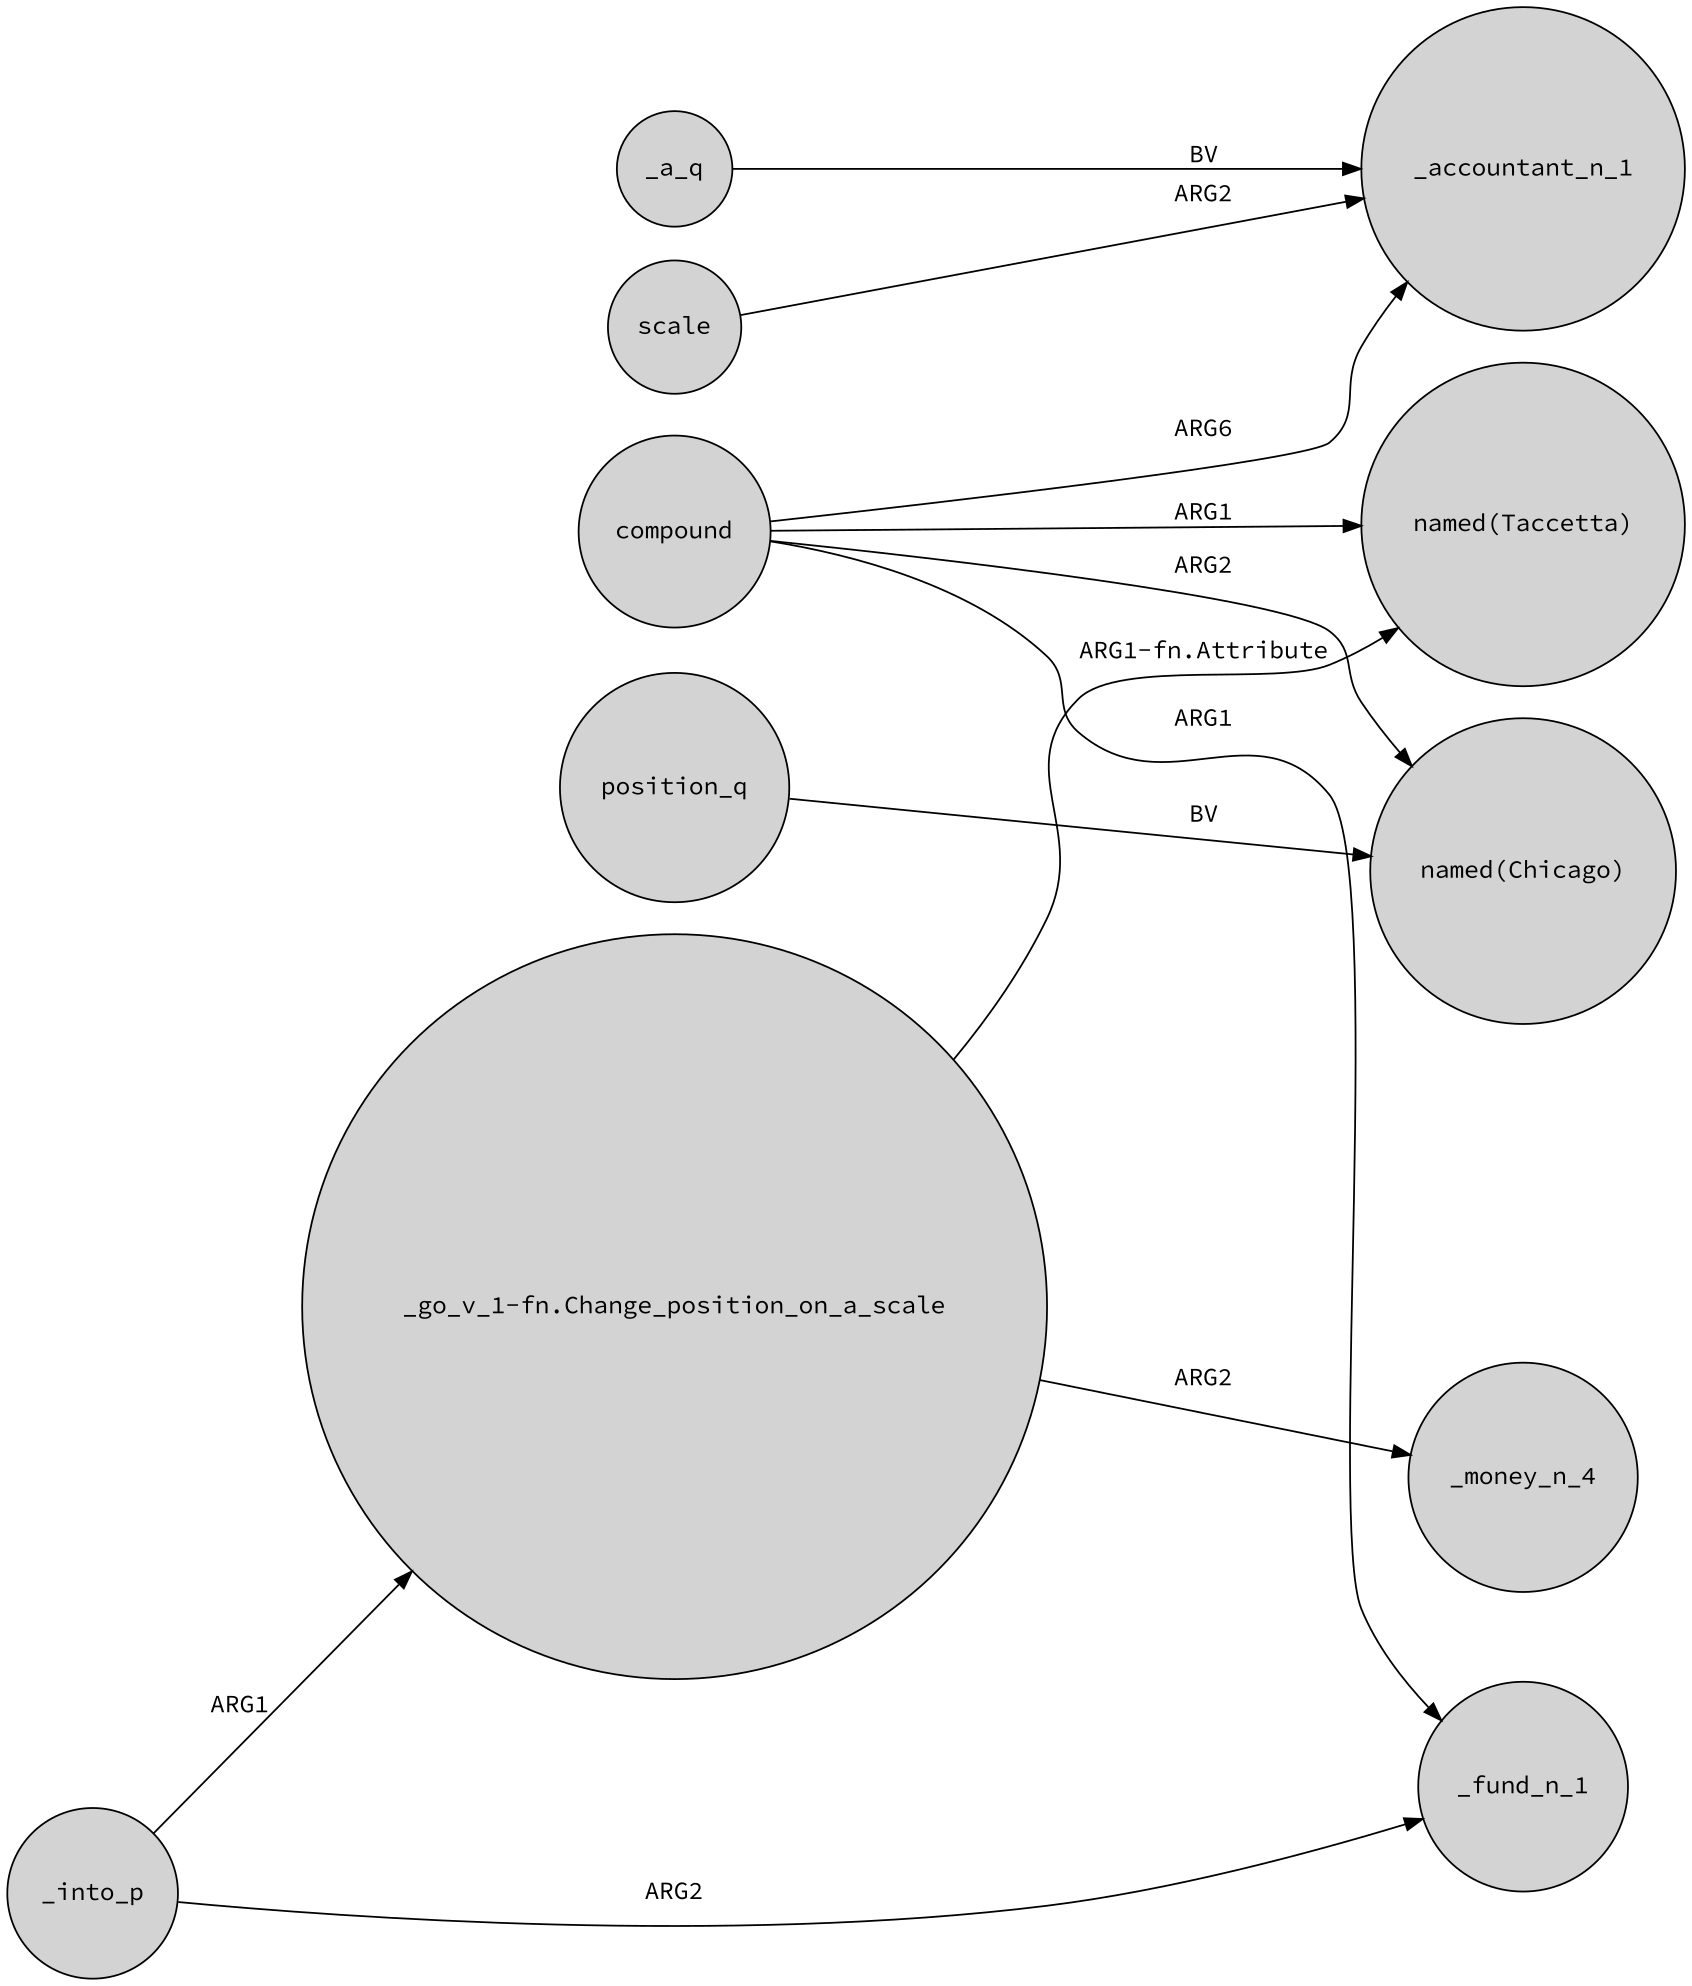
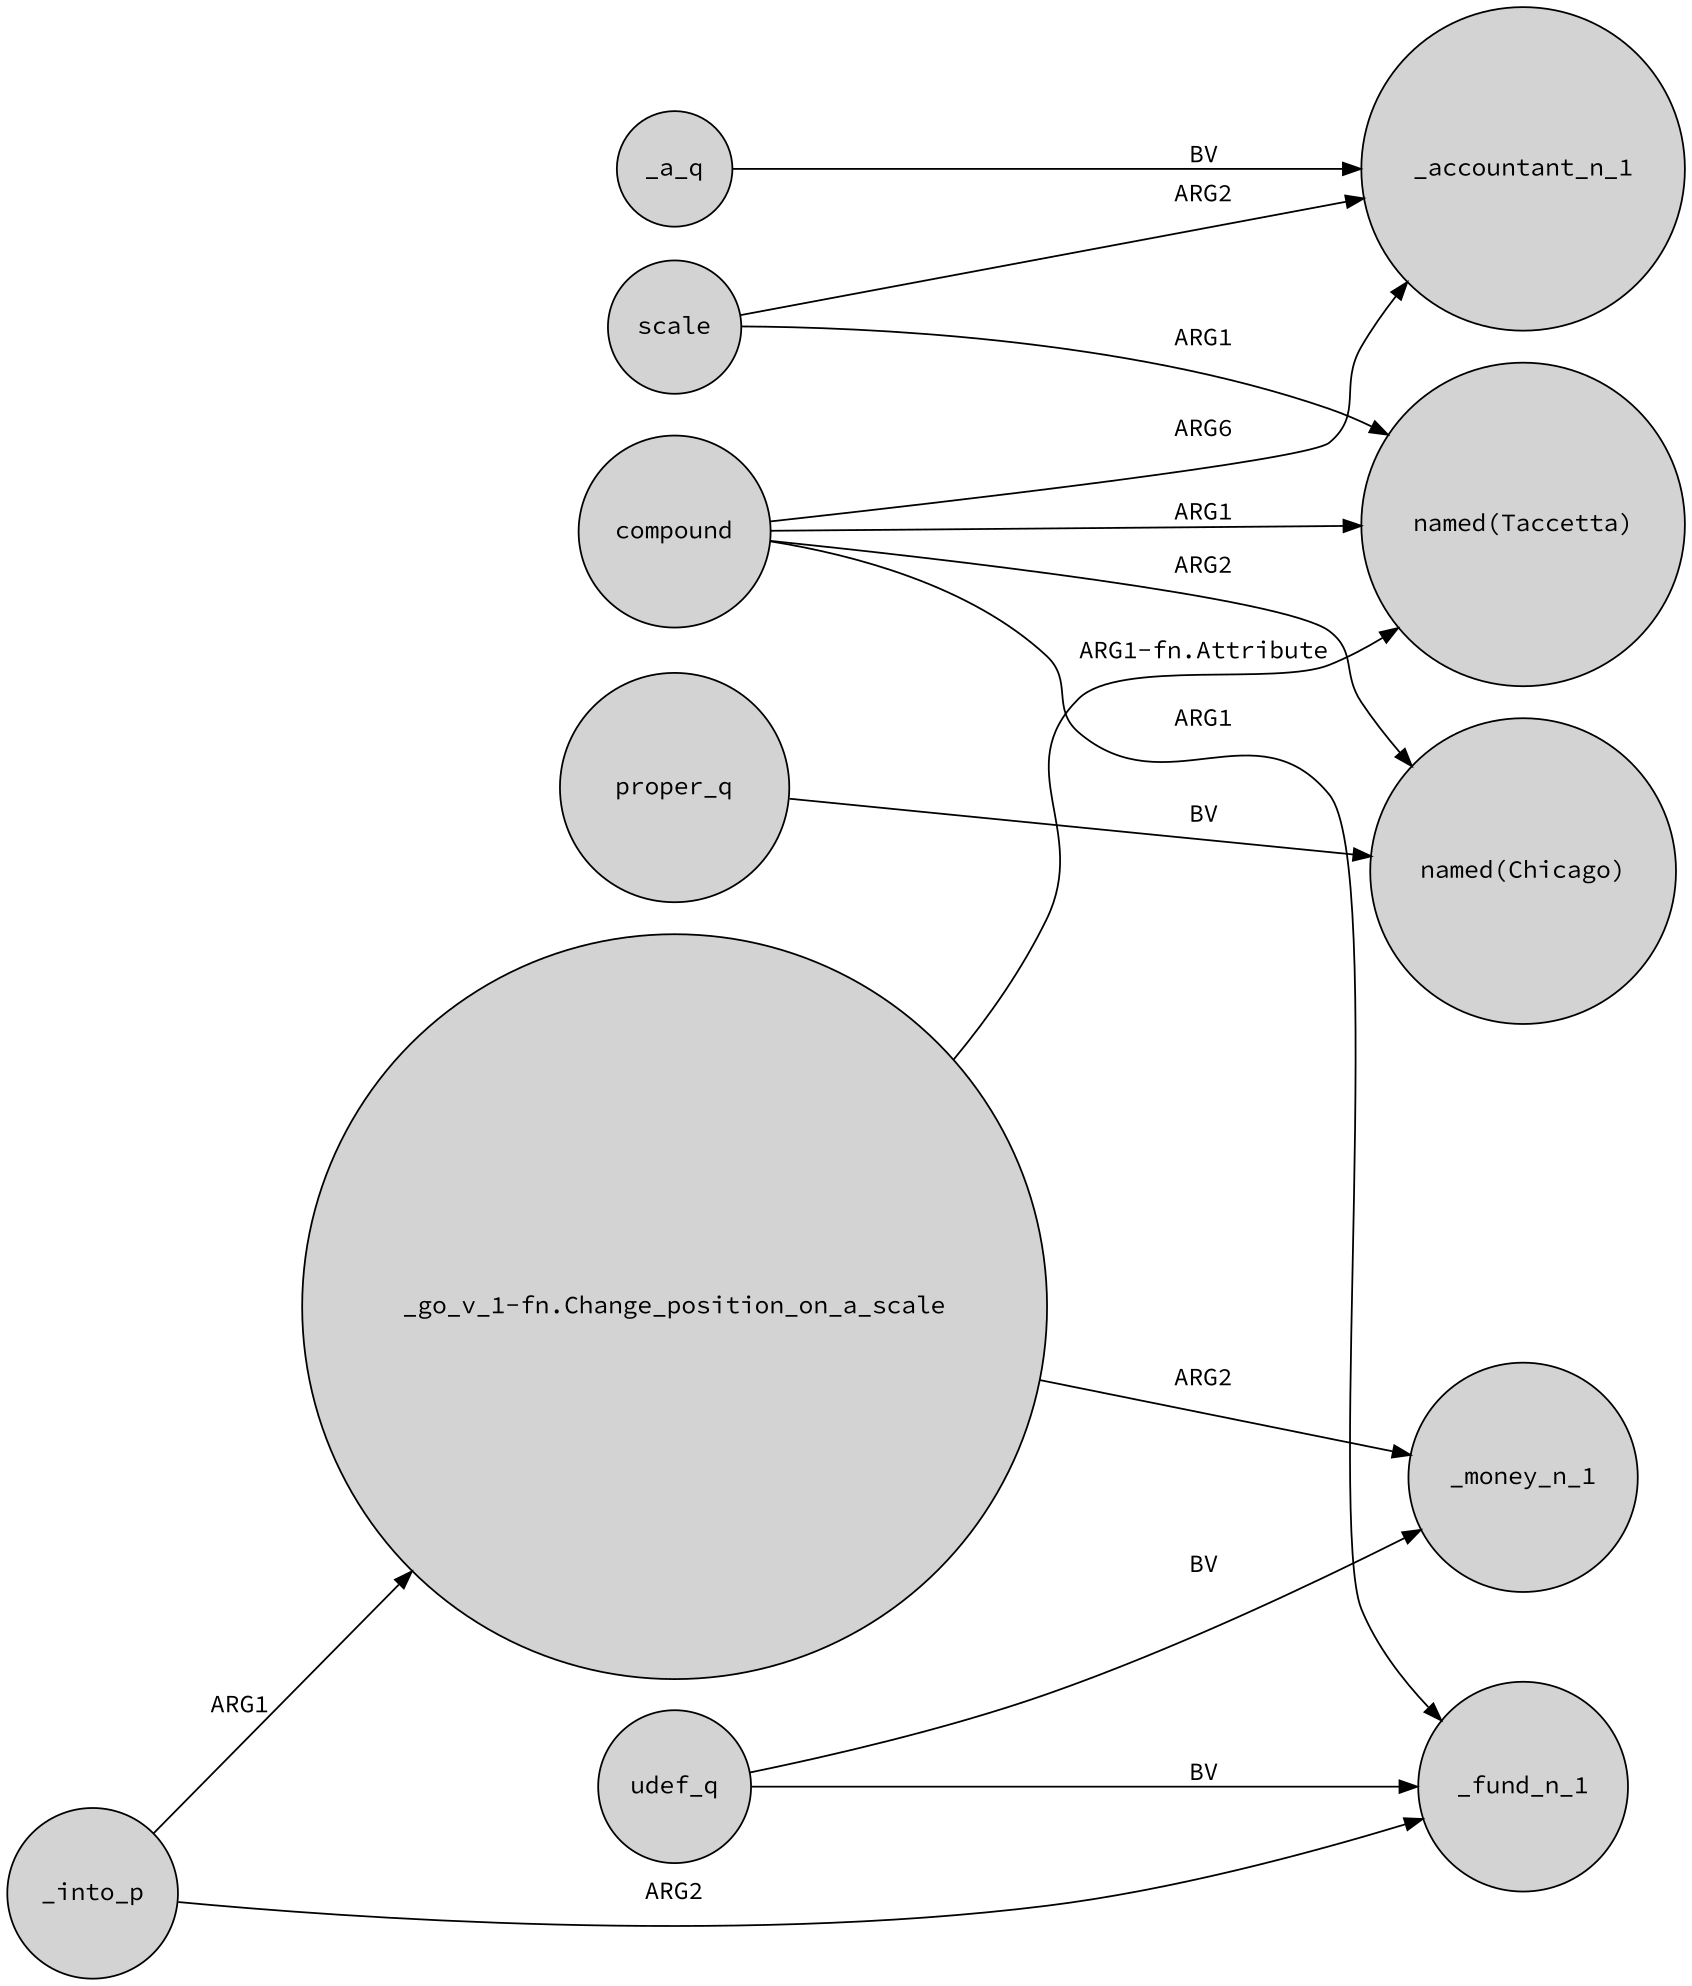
edge "scale" -> "named(Taccetta)": added, label "ARG1"
node "position_q": label "position_q" -> "proper_q"
node "_money_n_4": label "_money_n_4" -> "_money_n_1"
node "udef_q": added
